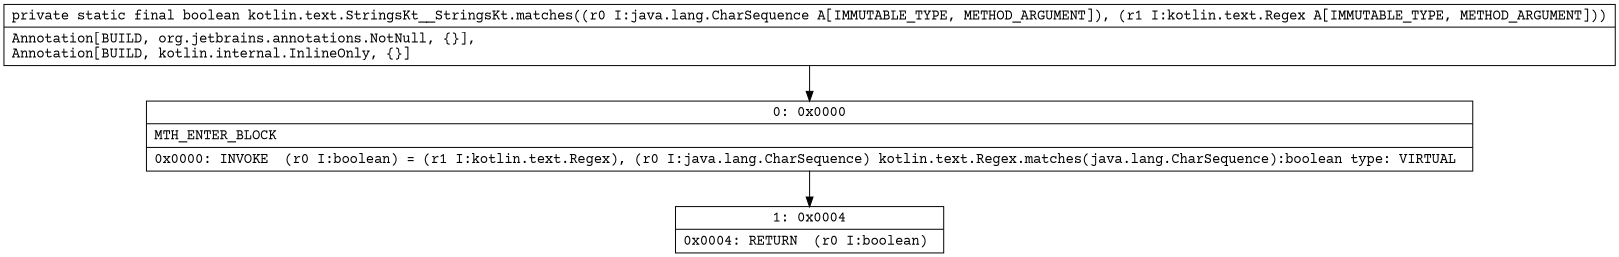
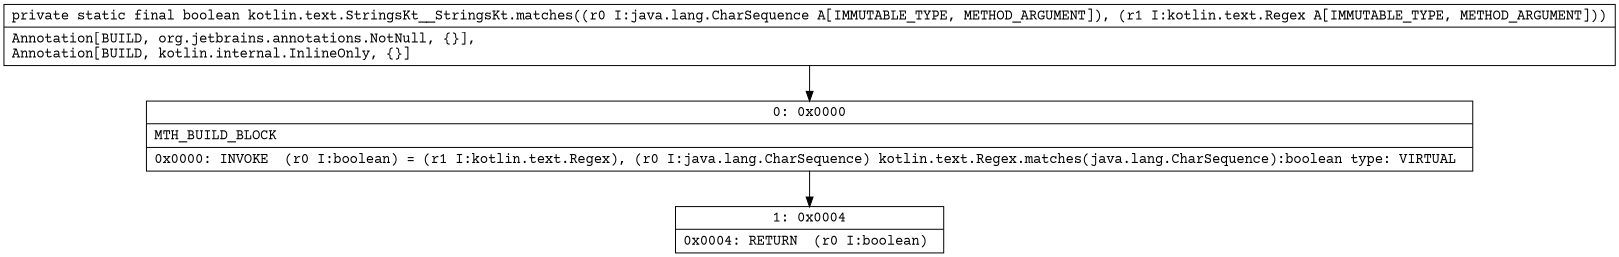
node "0: 0x0000": text "MTH_ENTER_BLOCK" -> "MTH_BUILD_BLOCK"
